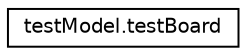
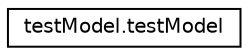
node "testModel.testBoard": label "testModel.testBoard" -> "testModel.testModel"
